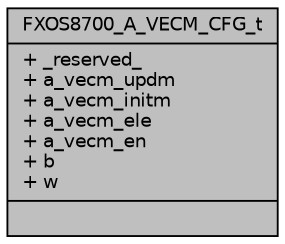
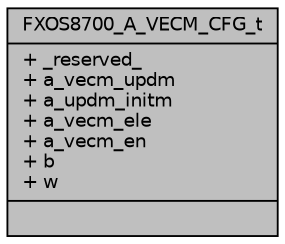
node "FXOS8700_A_VECM_CFG_t": text "+ a_vecm_initm" -> "+ a_updm_initm"
